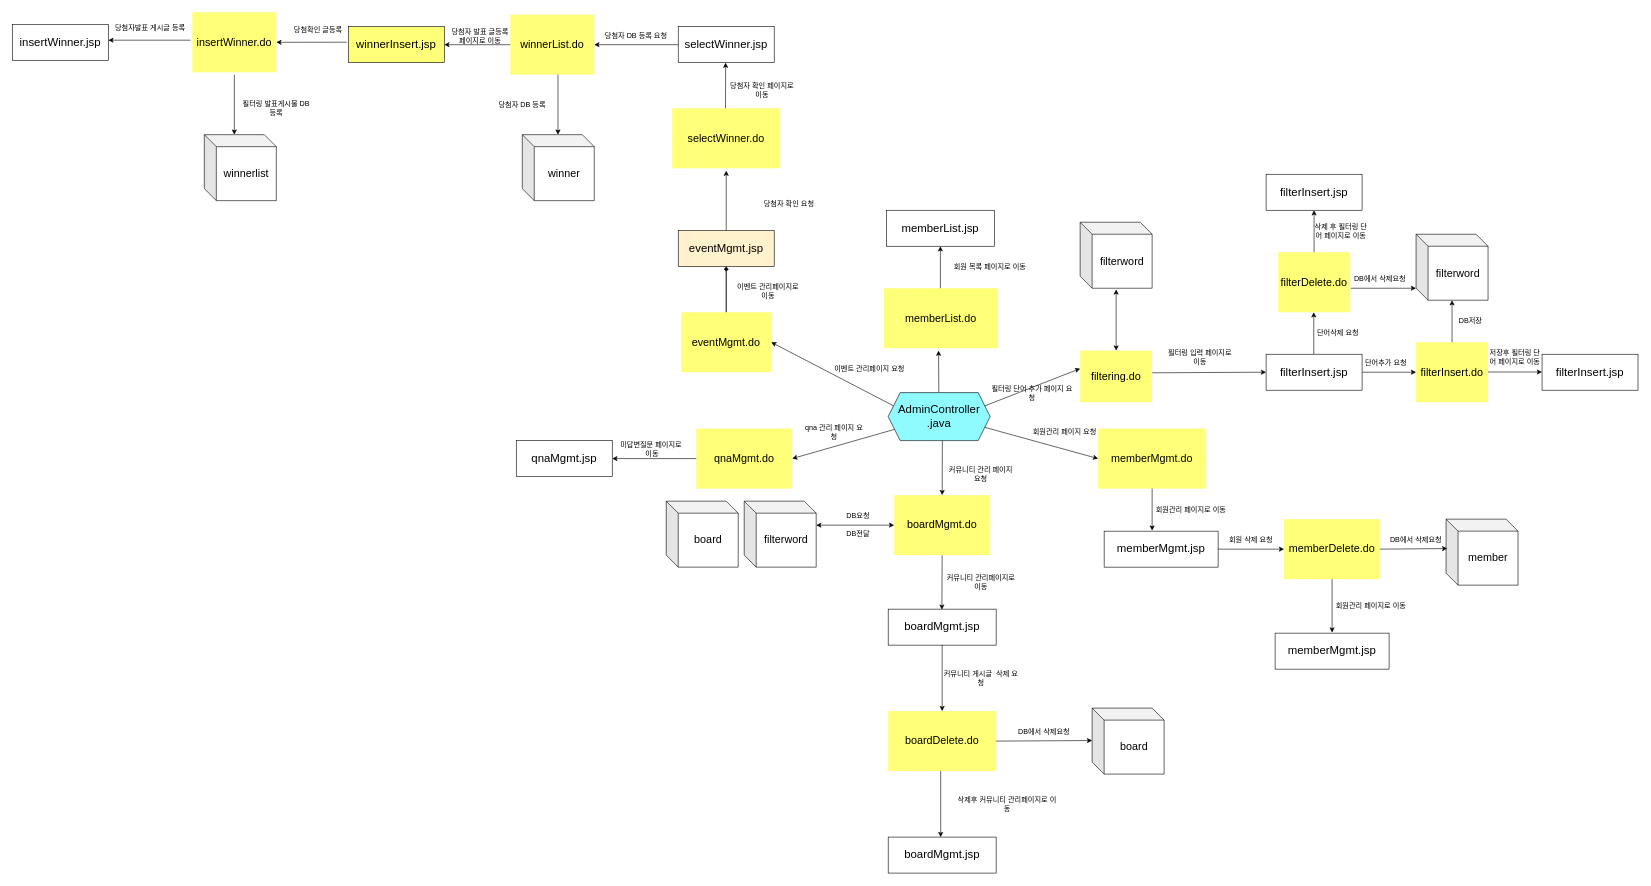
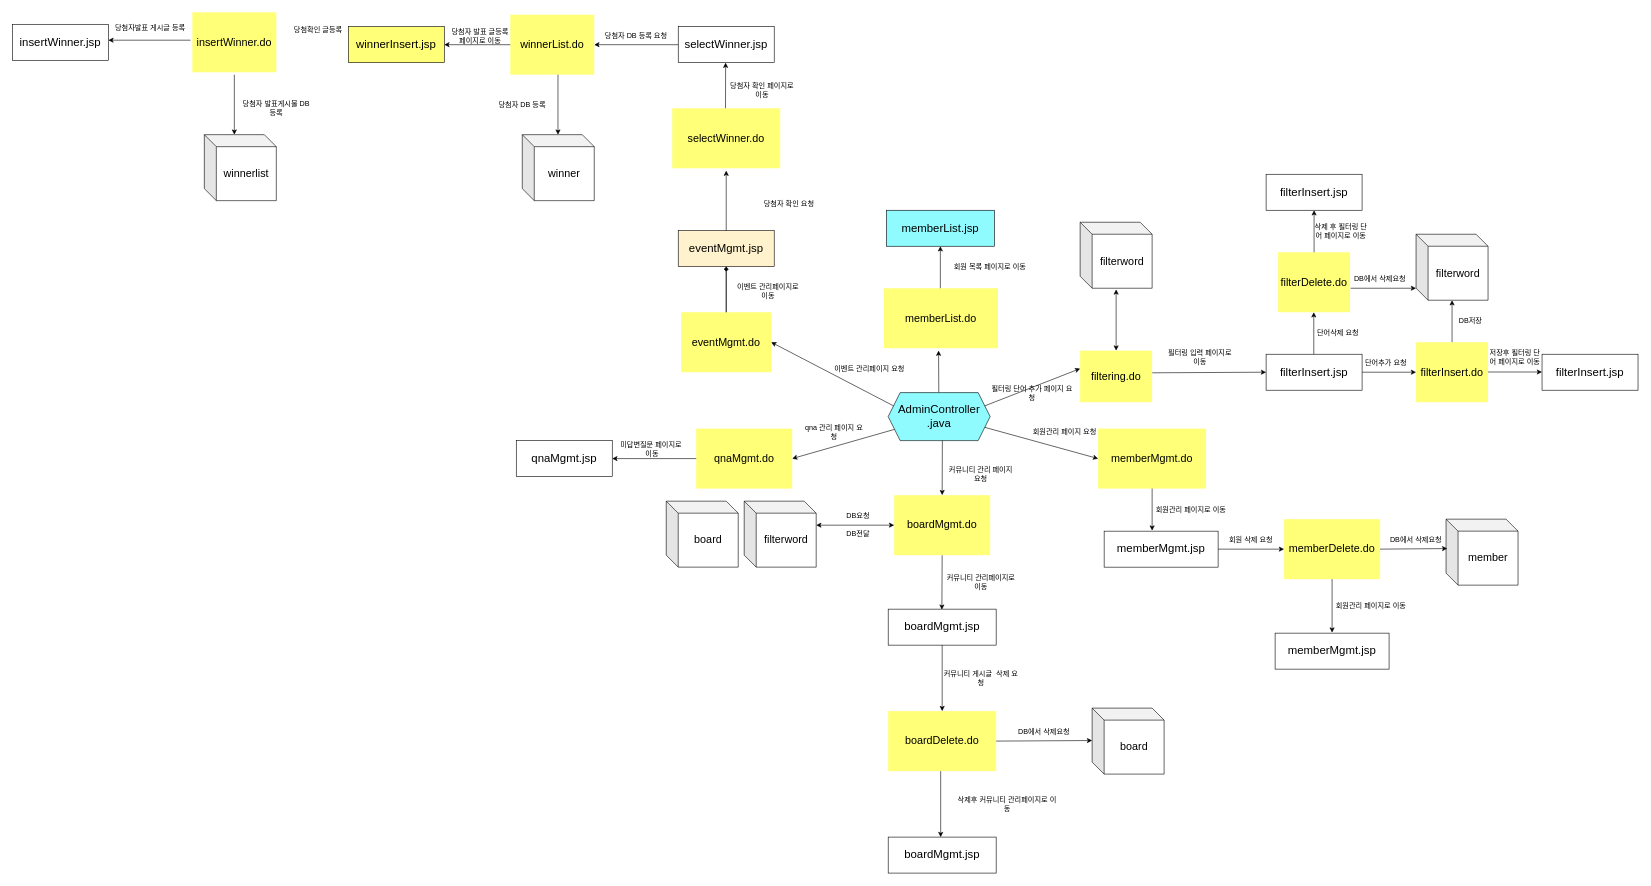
edge "winnerInsert.jsp" -> "insertWinner.do": removed
node "필터링 발표게시물 DB 등록": label "필터링 발표게시물 DB 등록" -> "당첨자 발표게시물 DB 등록"
node "memberList.jsp": fillcolor #ffffff -> #8ffbff
